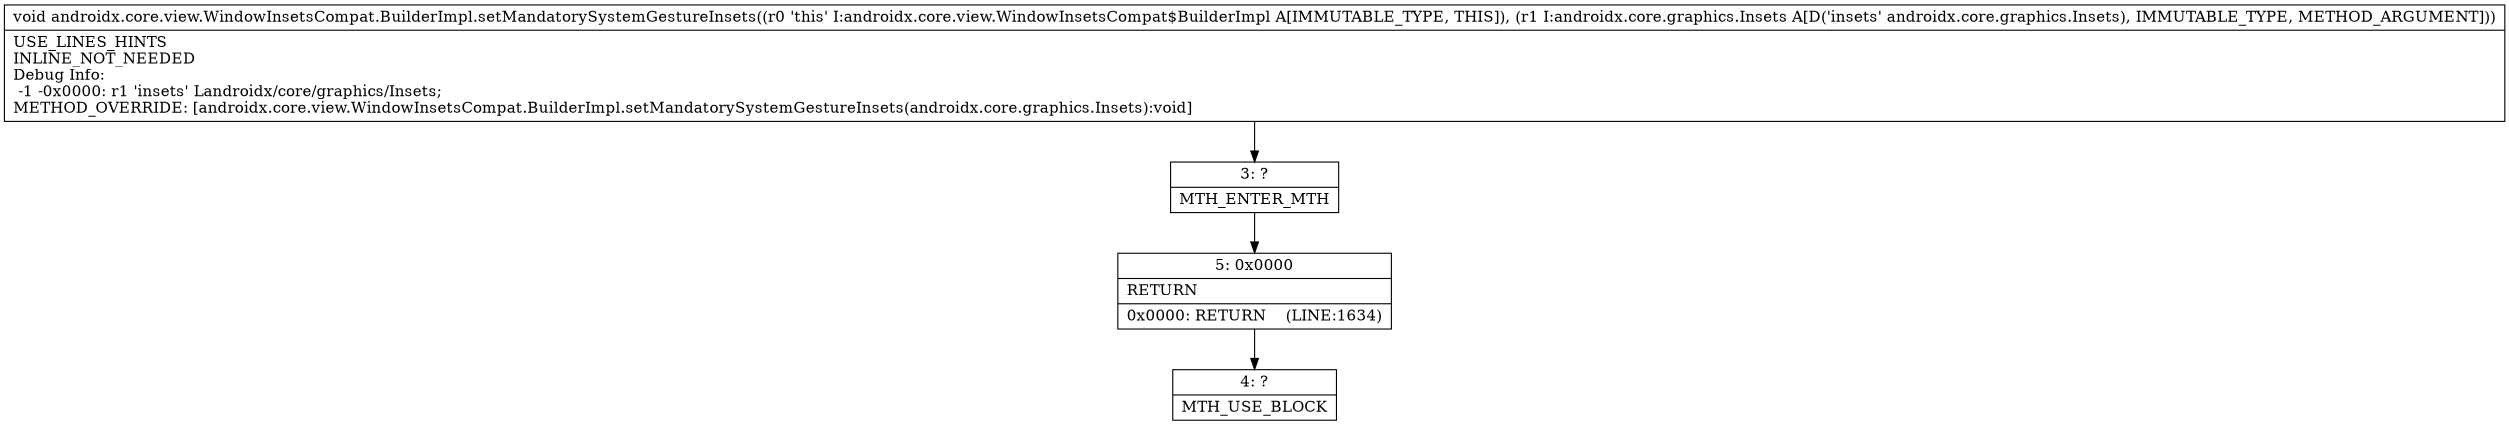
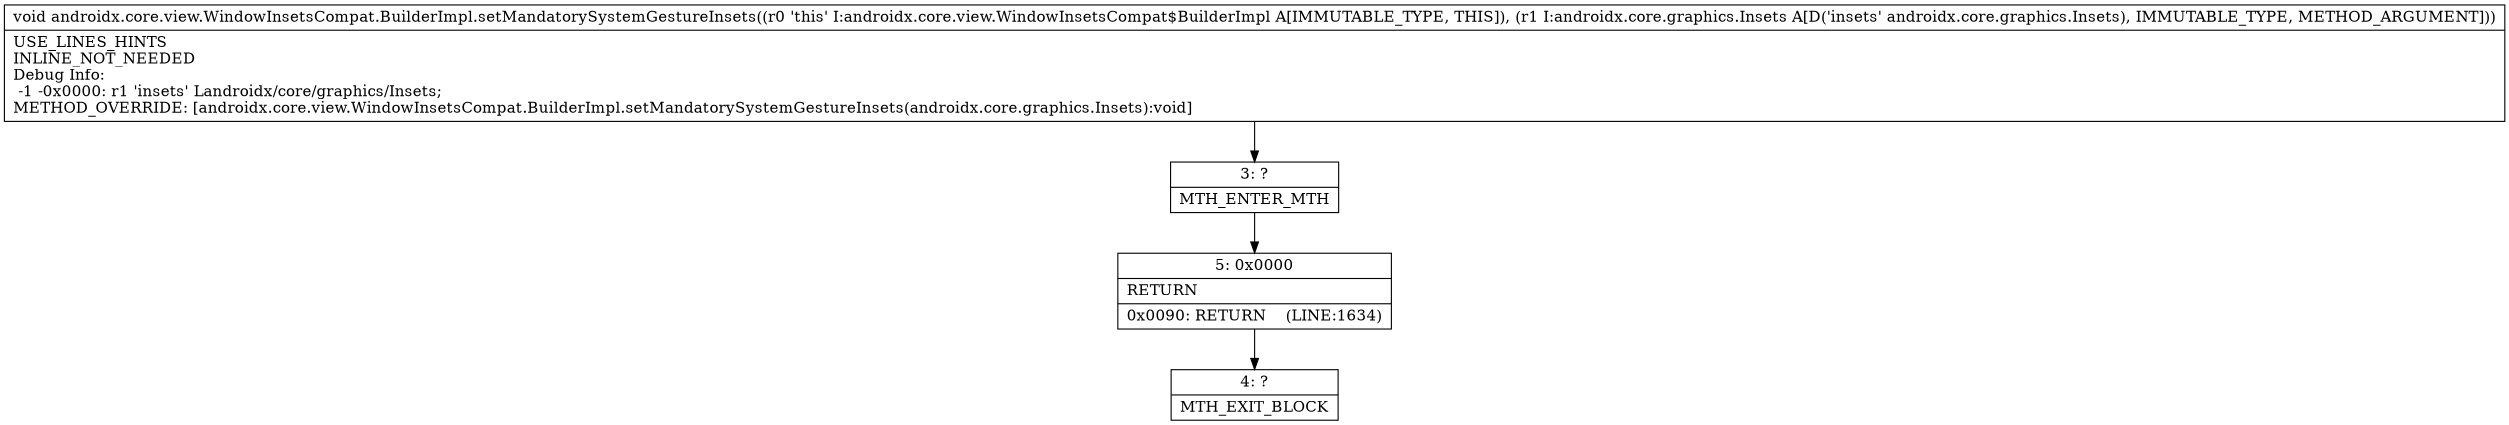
node "5: 0x0000": text "0x0000: RETURN    (LINE:1634)" -> "0x0090: RETURN    (LINE:1634)"
node "4: ?": text "MTH_USE_BLOCK" -> "MTH_EXIT_BLOCK"
